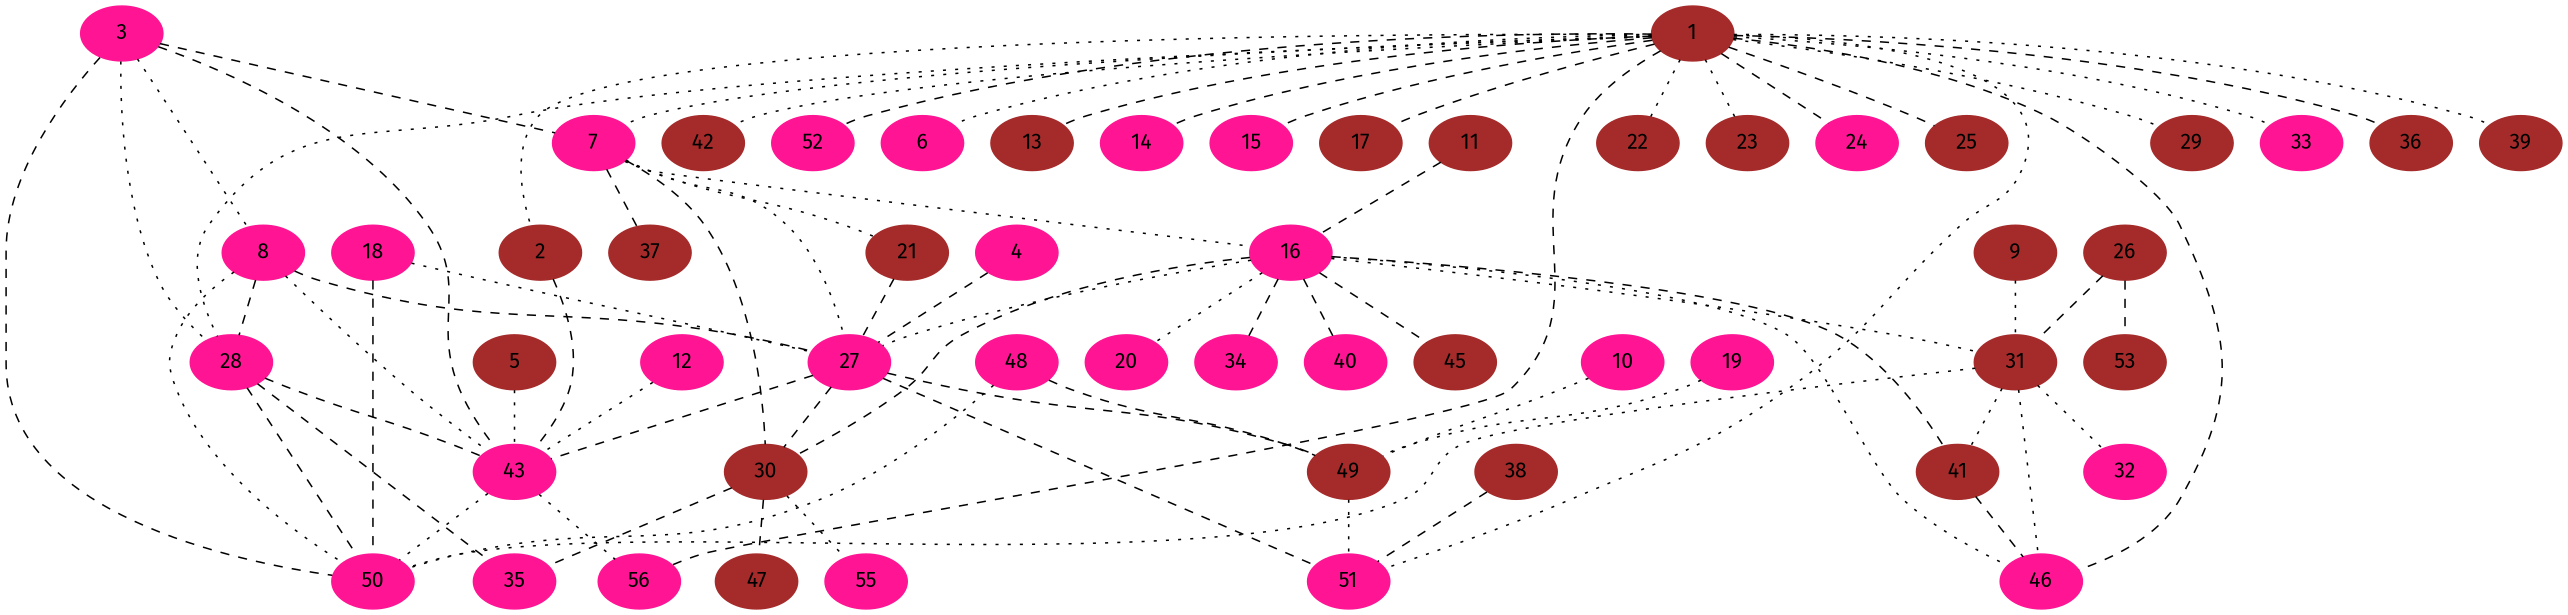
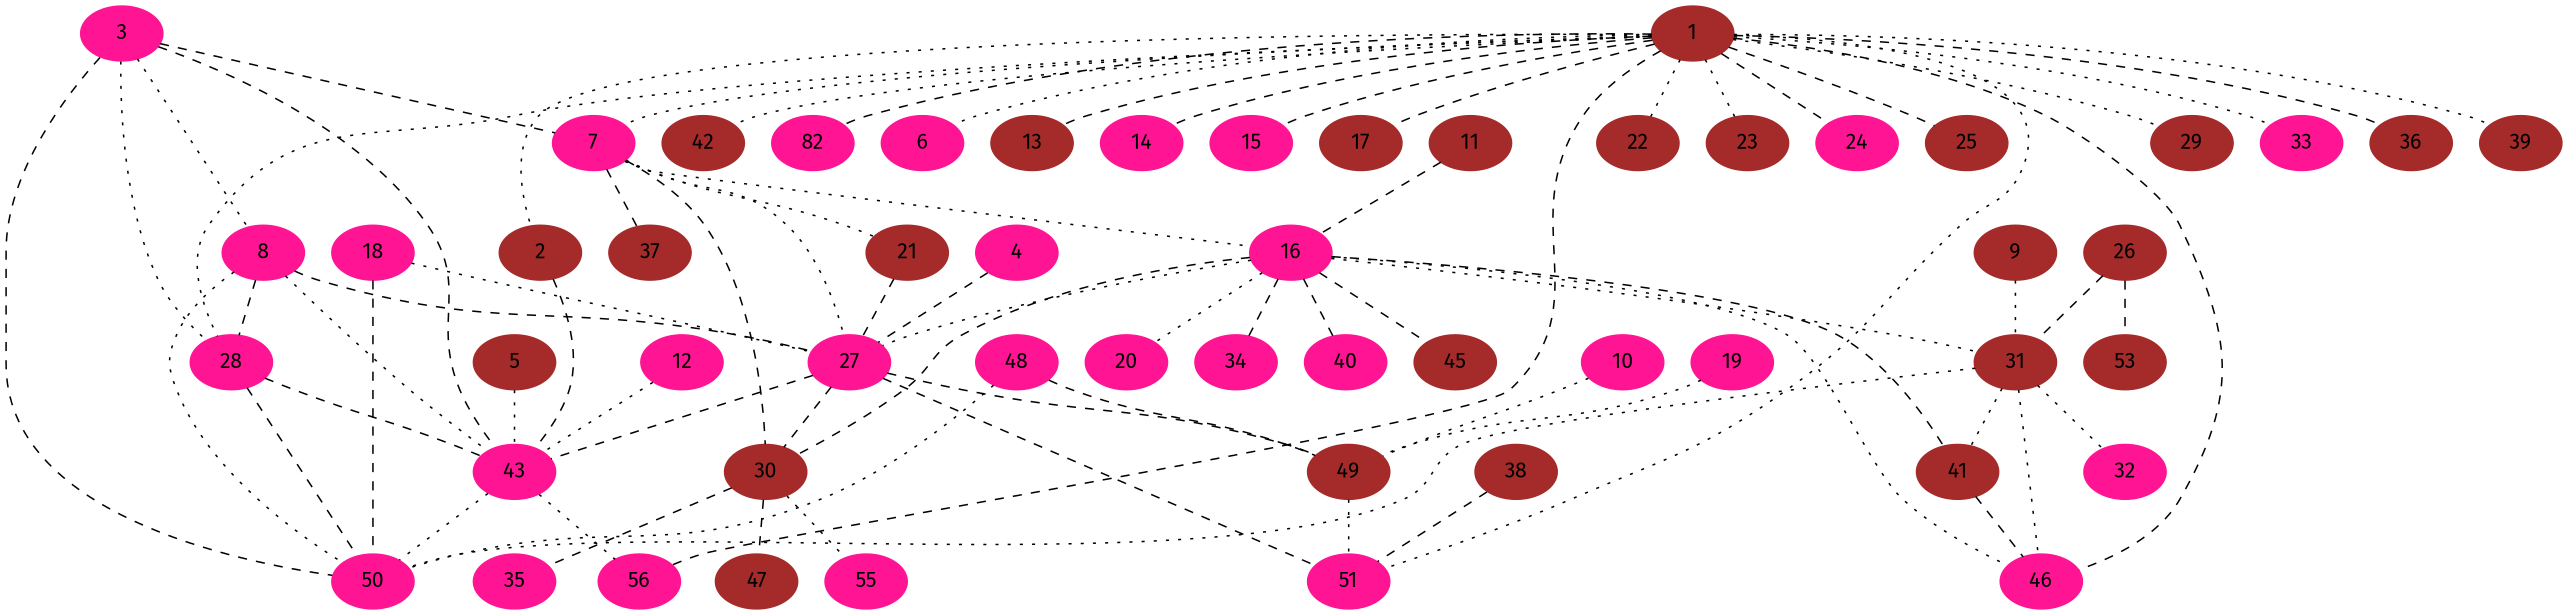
node "52": label "52" -> "82"
edge "28" -- "35": removed
